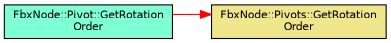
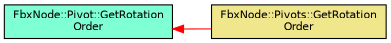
edge "FbxNode::Pivot::GetRotation Order" -> "FbxNode::Pivots::GetRotation Order": reversed
